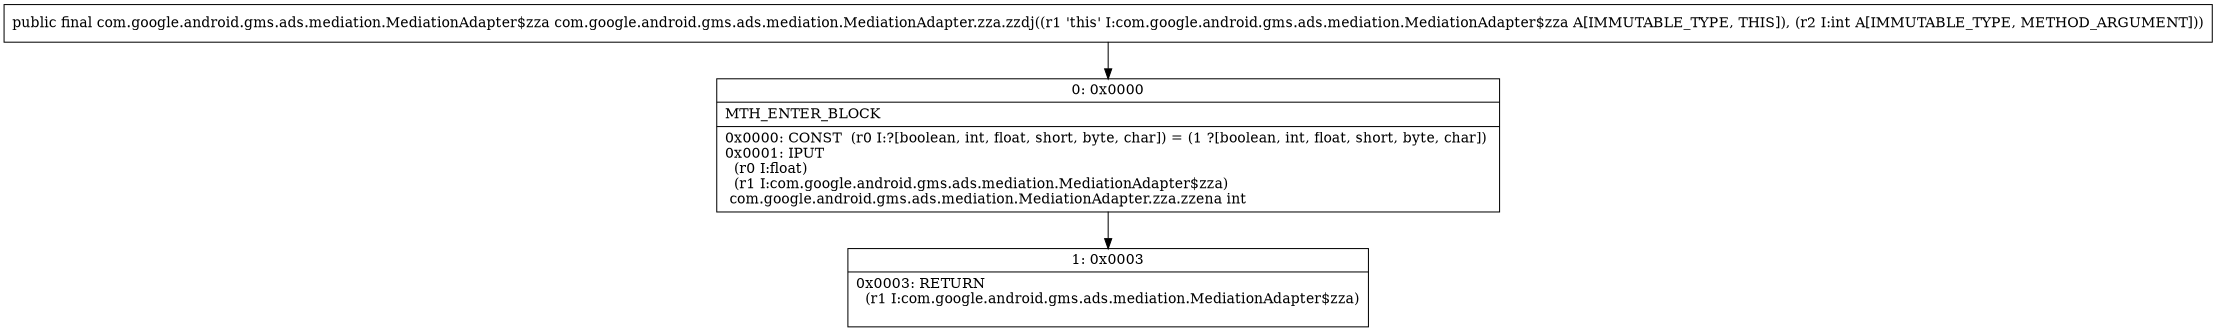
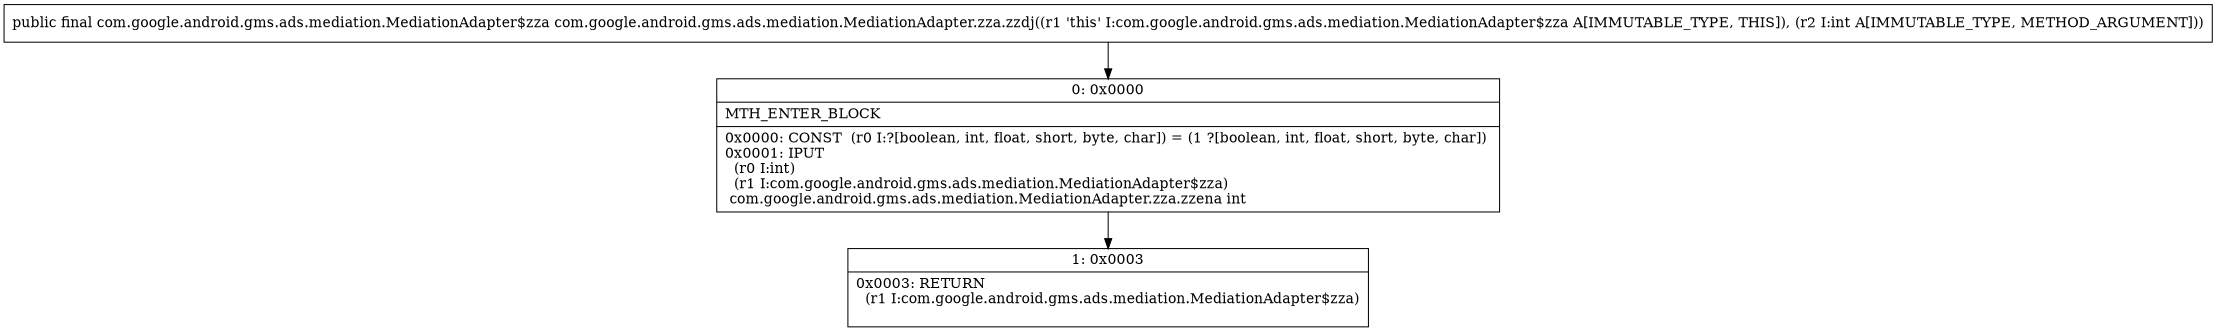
node "0: 0x0000": text "(r0 I:float)" -> "(r0 I:int)"
